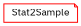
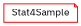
node "Stat2Sample": label "Stat2Sample" -> "Stat4Sample"
